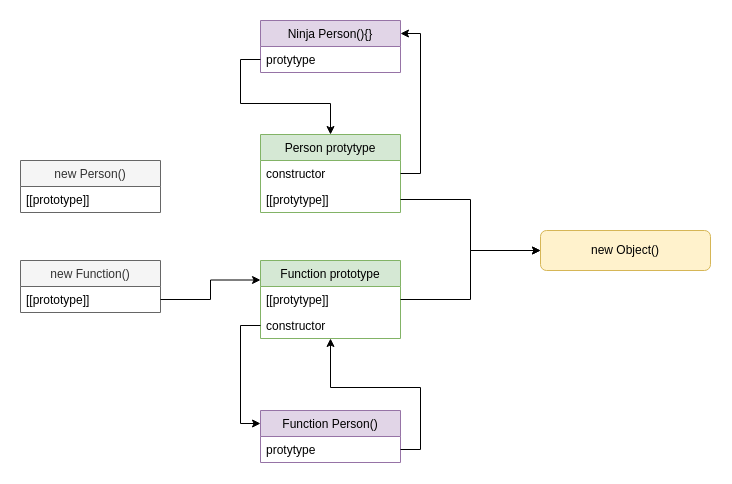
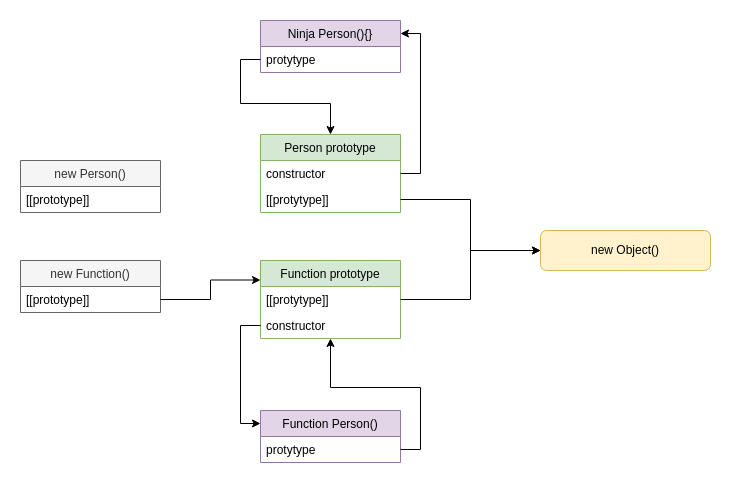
node "Person protytype": label "Person protytype" -> "Person prototype"
